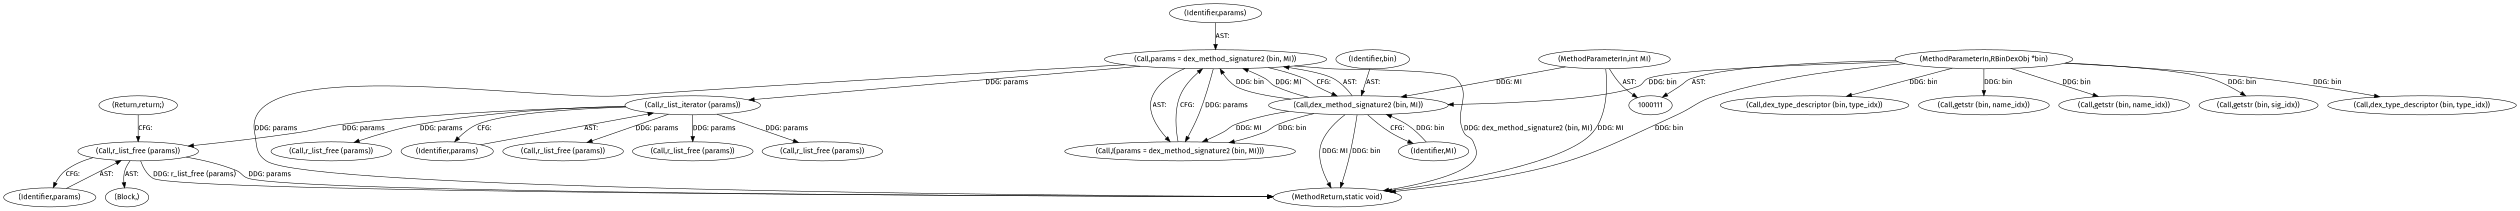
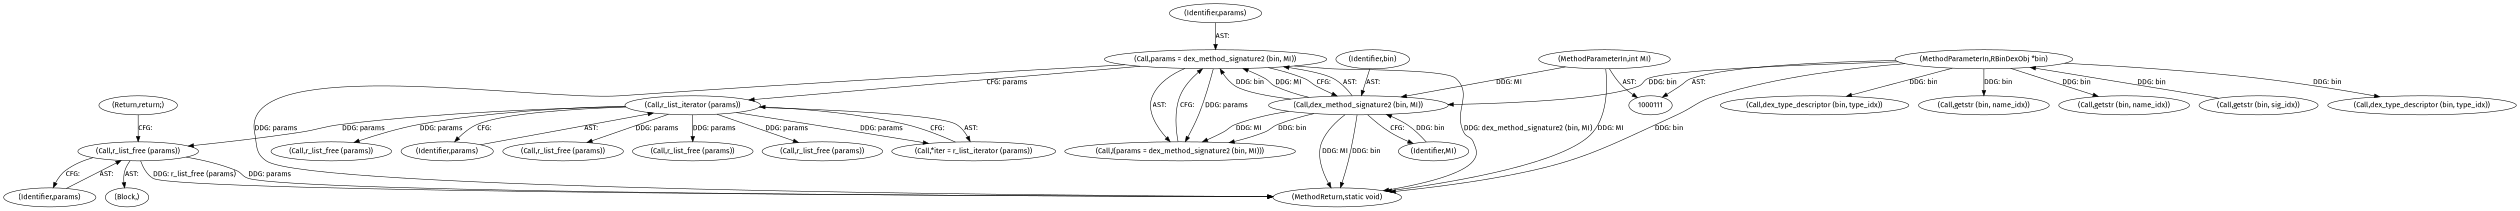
edge "(MethodParameterIn,RBinDexObj *bin)" -> "(Call,getstr (bin, sig_idx))": reversed
edge "(Call,params = dex_method_signature2 (bin, MI))" -> "(Call,r_list_iterator (params))": label "DDG: params" -> "CFG: params"
node "(Call,*iter = r_list_iterator (params))": added
